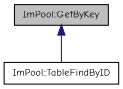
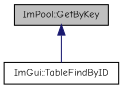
node "ImPool::TableFindByID": label "ImPool::TableFindByID" -> "ImGui::TableFindByID"
